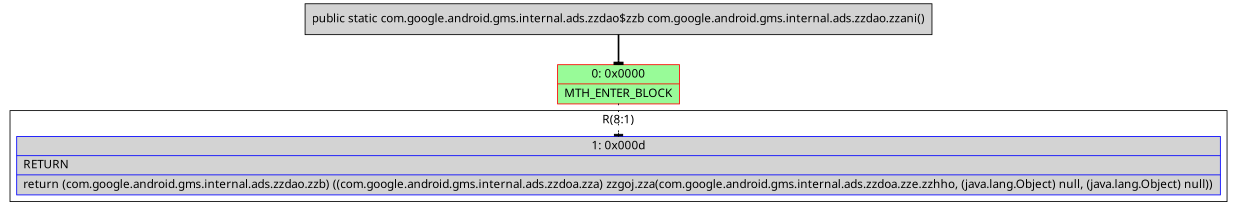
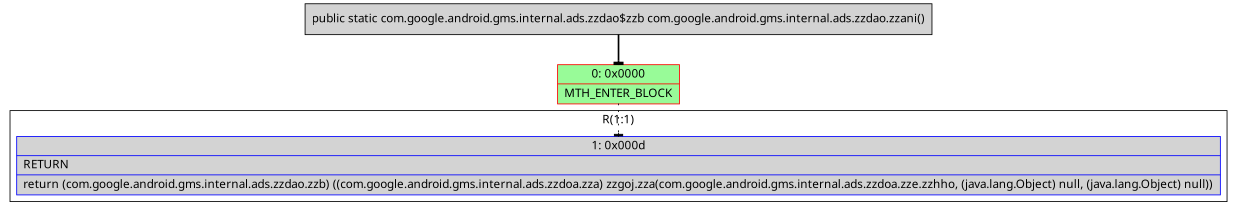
cluster "R(8:1)": label "R(8:1)" -> "R(1:1)"
